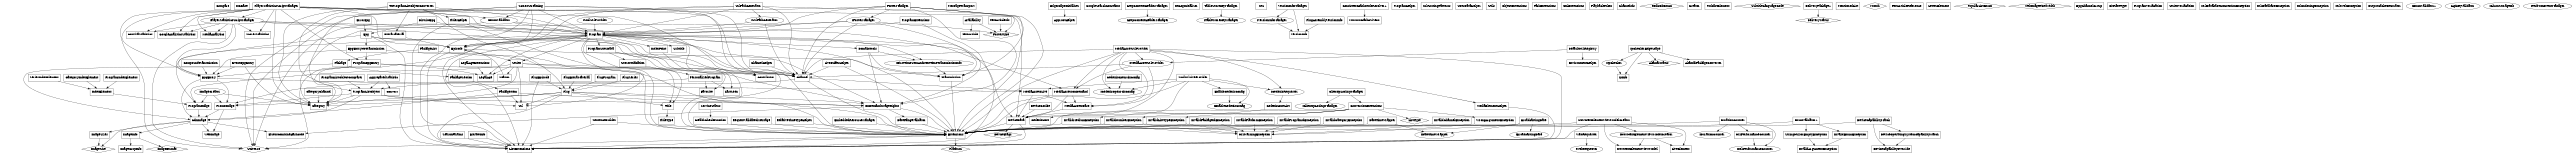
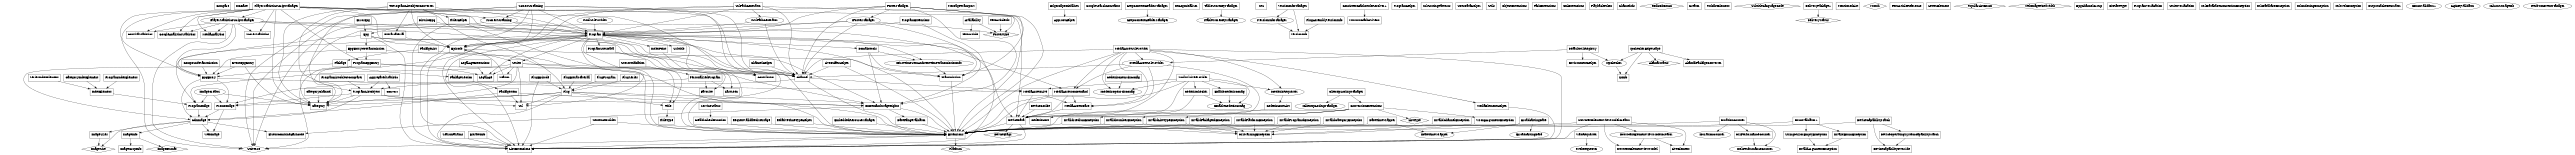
node "IEnumValidator": label "IEnumValidator" -> "IScoresStreaming"
edge "ToProgramListObjectConverter" -> "Episode": added
edge "ProgramUserData" -> "UserNotification": removed
edge "DefaultNrkRegistry" -> "IIpChecker": added
node "CedexisChecker": added
edge "IMediaAssetUrlProvider" -> "DeviceData": added
edge "InvalidPlatformException" -> "Extensions": added
